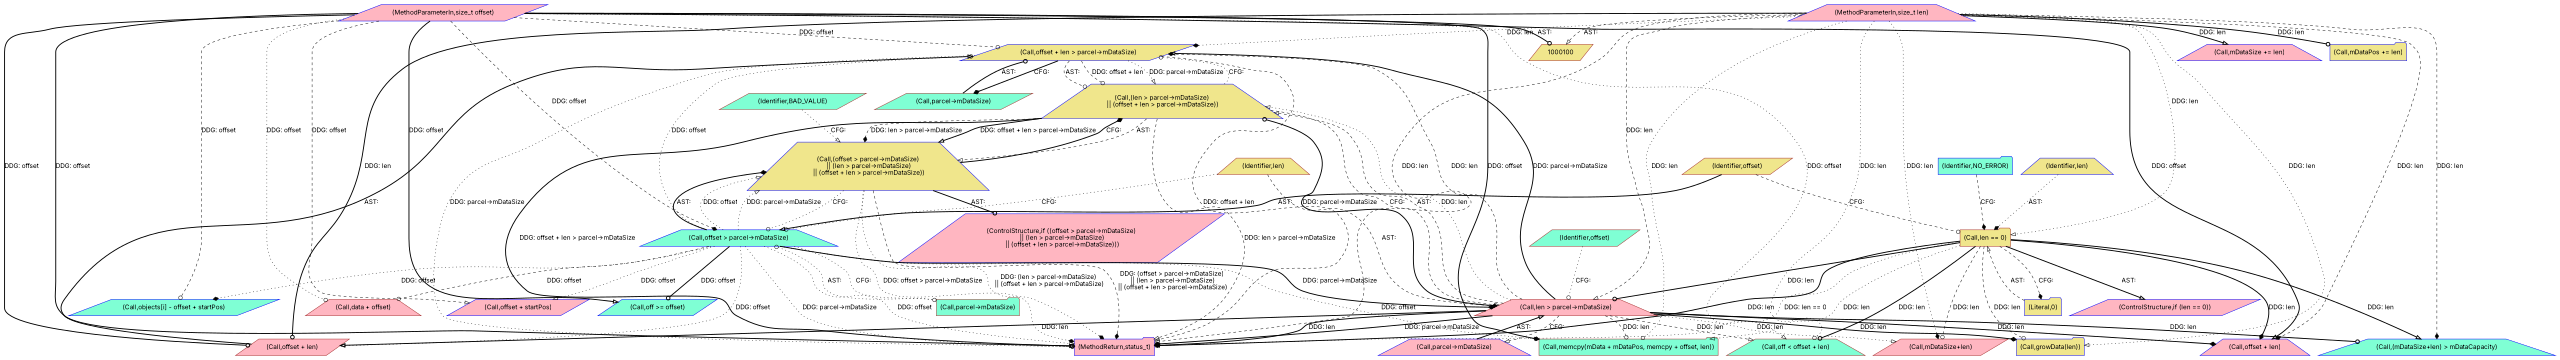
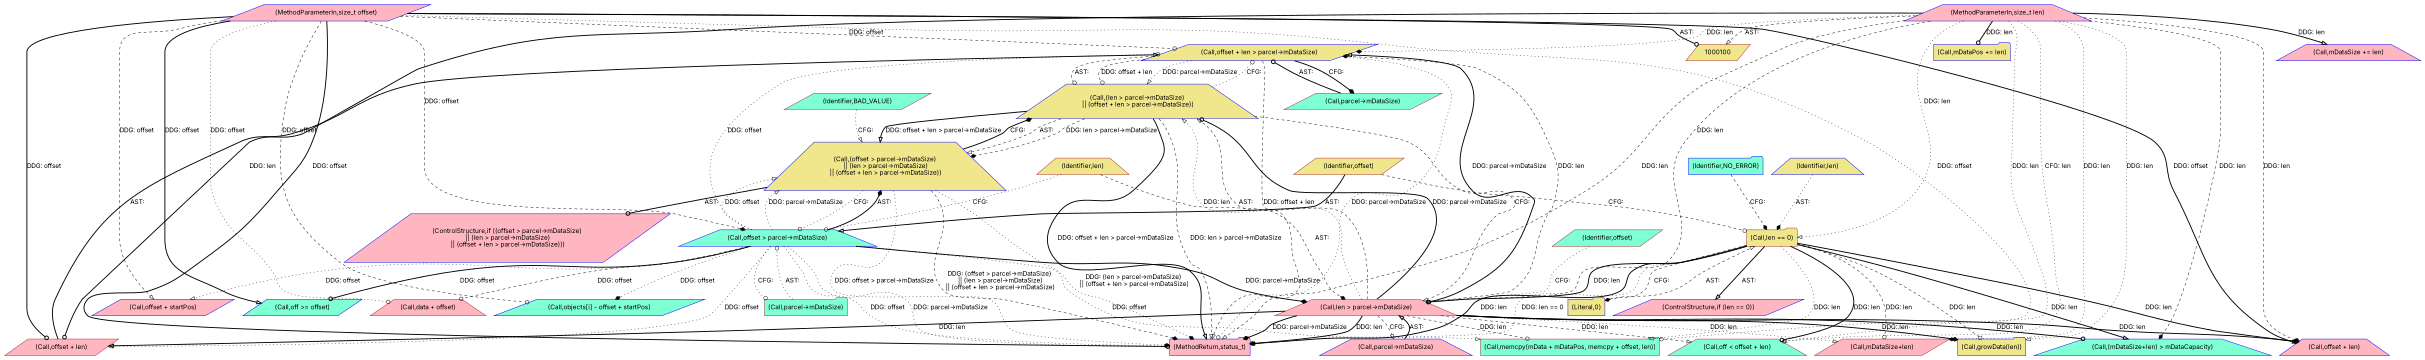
edge "(MethodParameterIn,size_t offset)" -> "(Call,memcpy(mData + mDataPos, memcpy + offset, len))": removed, label "DDG: offset"
edge "(MethodParameterIn,size_t len)" -> "(Call,off < offset + len)": label "DDG: len" -> "CFG: len"
